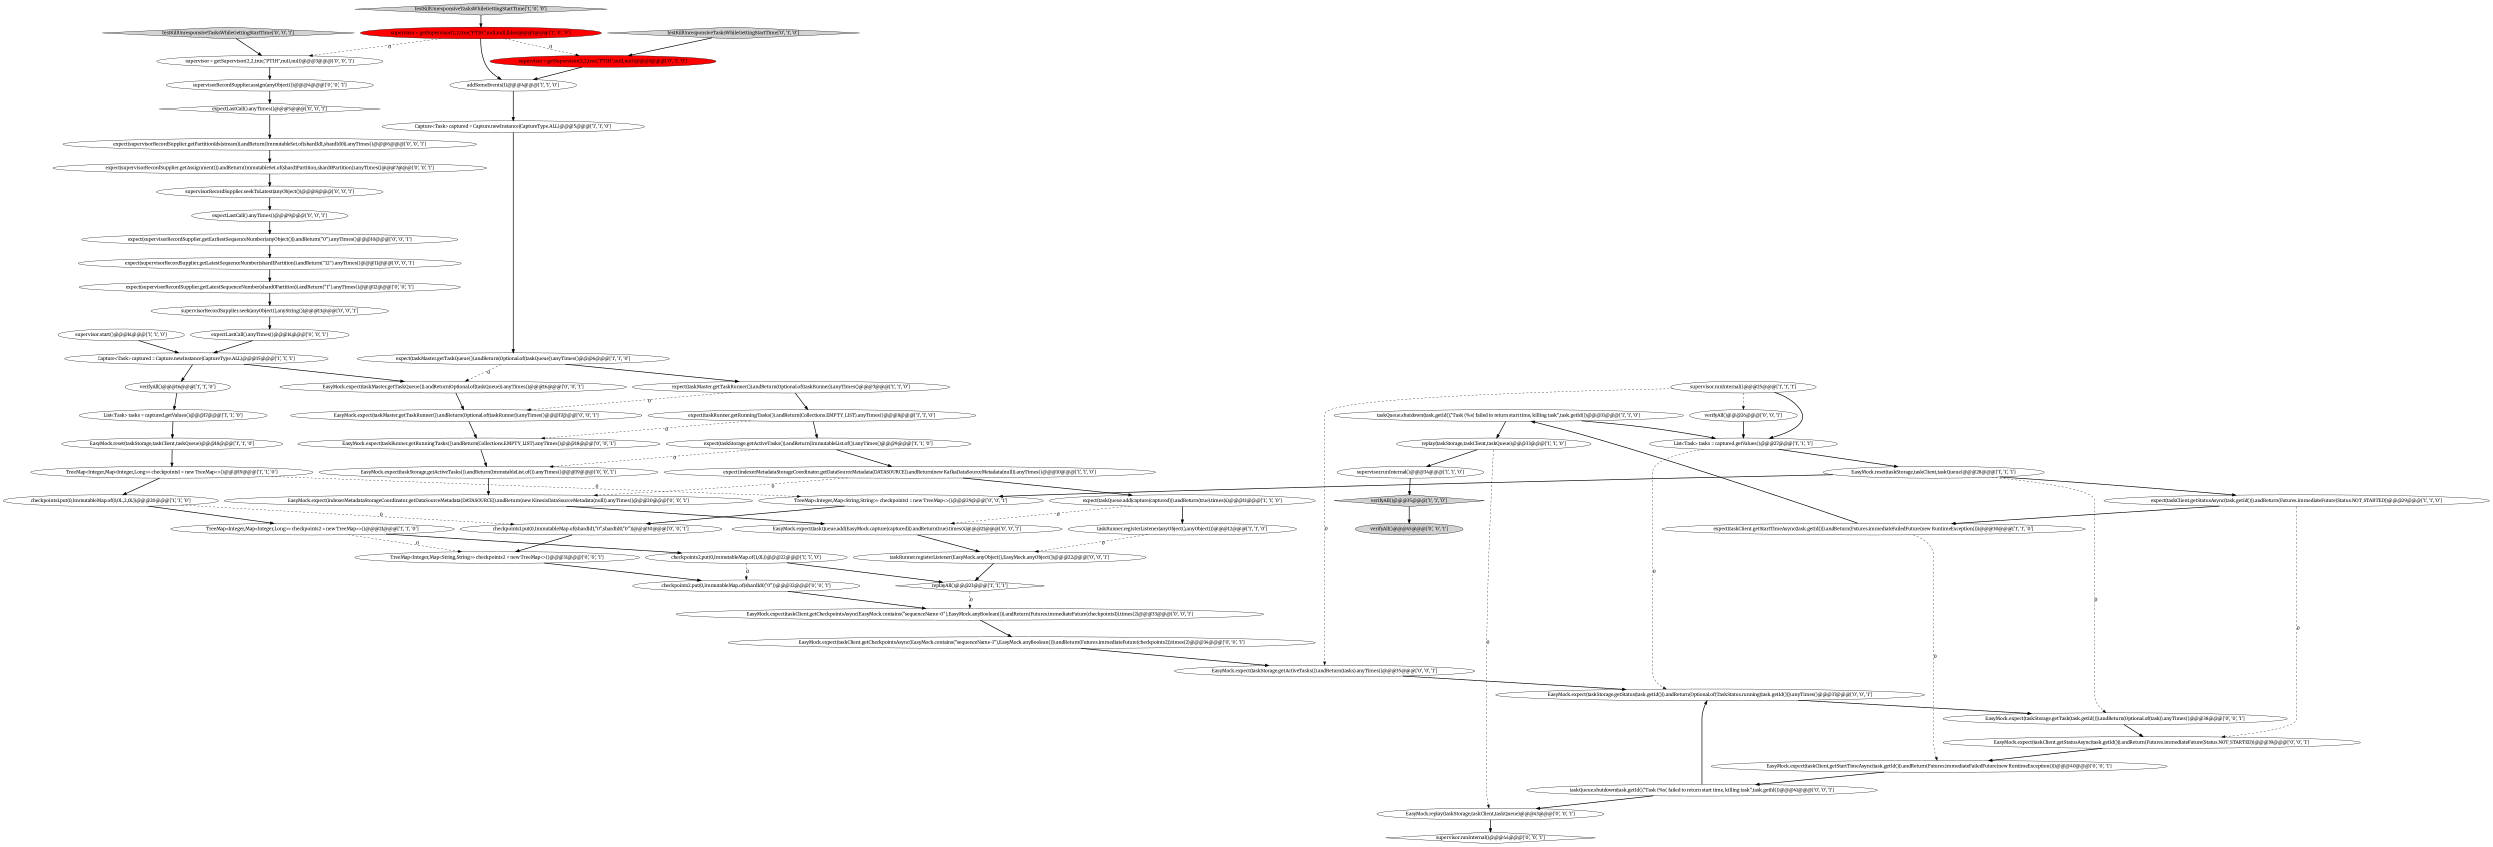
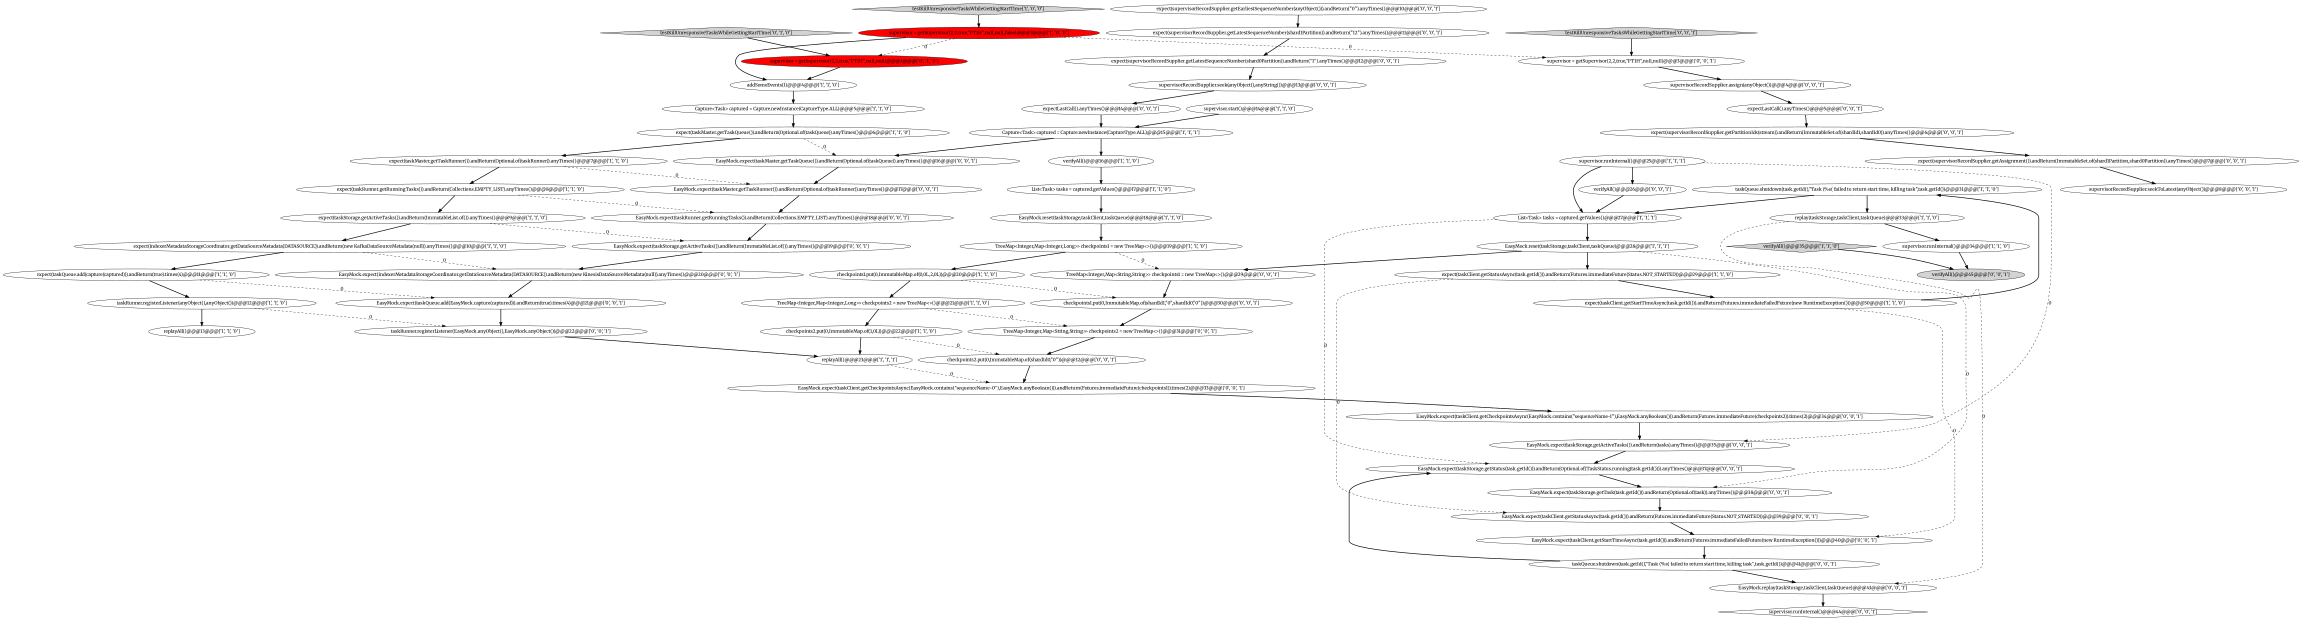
node "expectLastCall().anyTimes()@@@5@@@['0', '0', '1']": shape diamond -> ellipse
node "expectLastCall().anyTimes()@@@9@@@['0', '0', '1']": removed
node "replayAll()@@@13@@@['1', '1', '0']": added
edge "supervisor.runInternal()@@@25@@@['1', '1', '1']" -> "verifyAll()@@@26@@@['0', '0', '1']": style dashed -> bold
edge "supervisor.runInternal()@@@34@@@['1', '1', '0']" -> "verifyAll()@@@35@@@['1', '1', '0']": now "supervisor.runInternal()@@@34@@@['1', '1', '0']" -> "verifyAll()@@@45@@@['0', '0', '1']"
node "replayAll()@@@23@@@['1', '1', '1']": shape diamond -> ellipse
